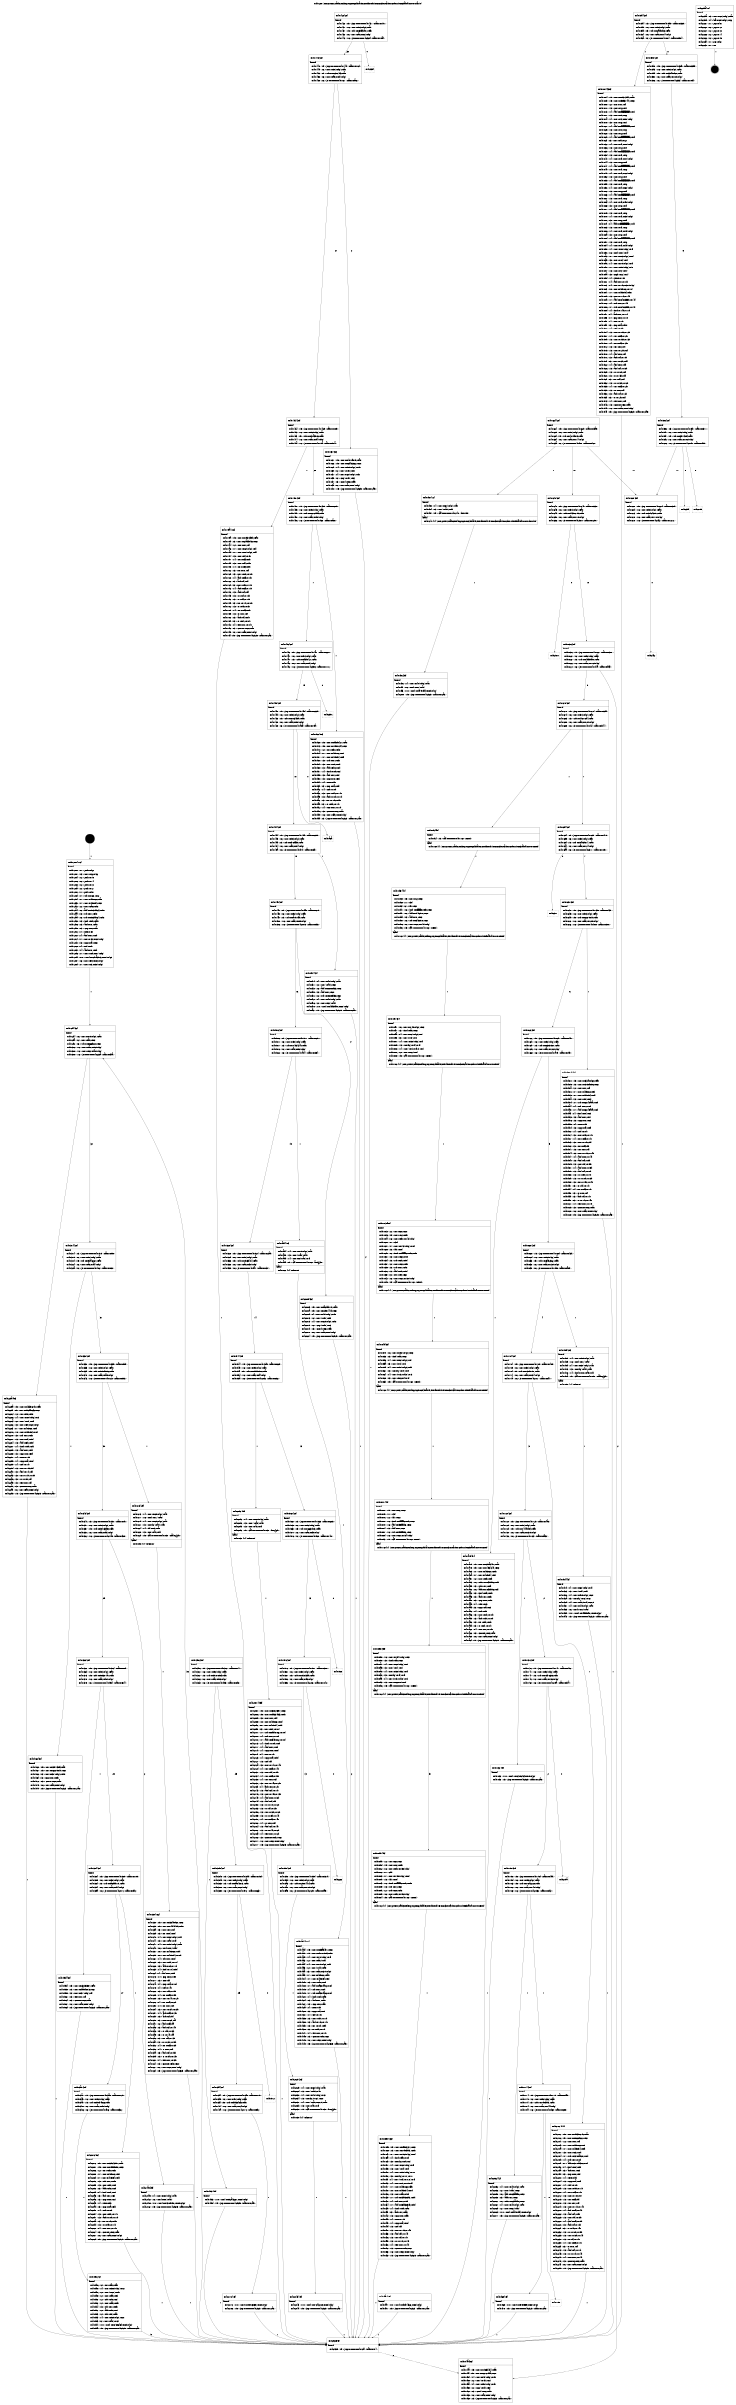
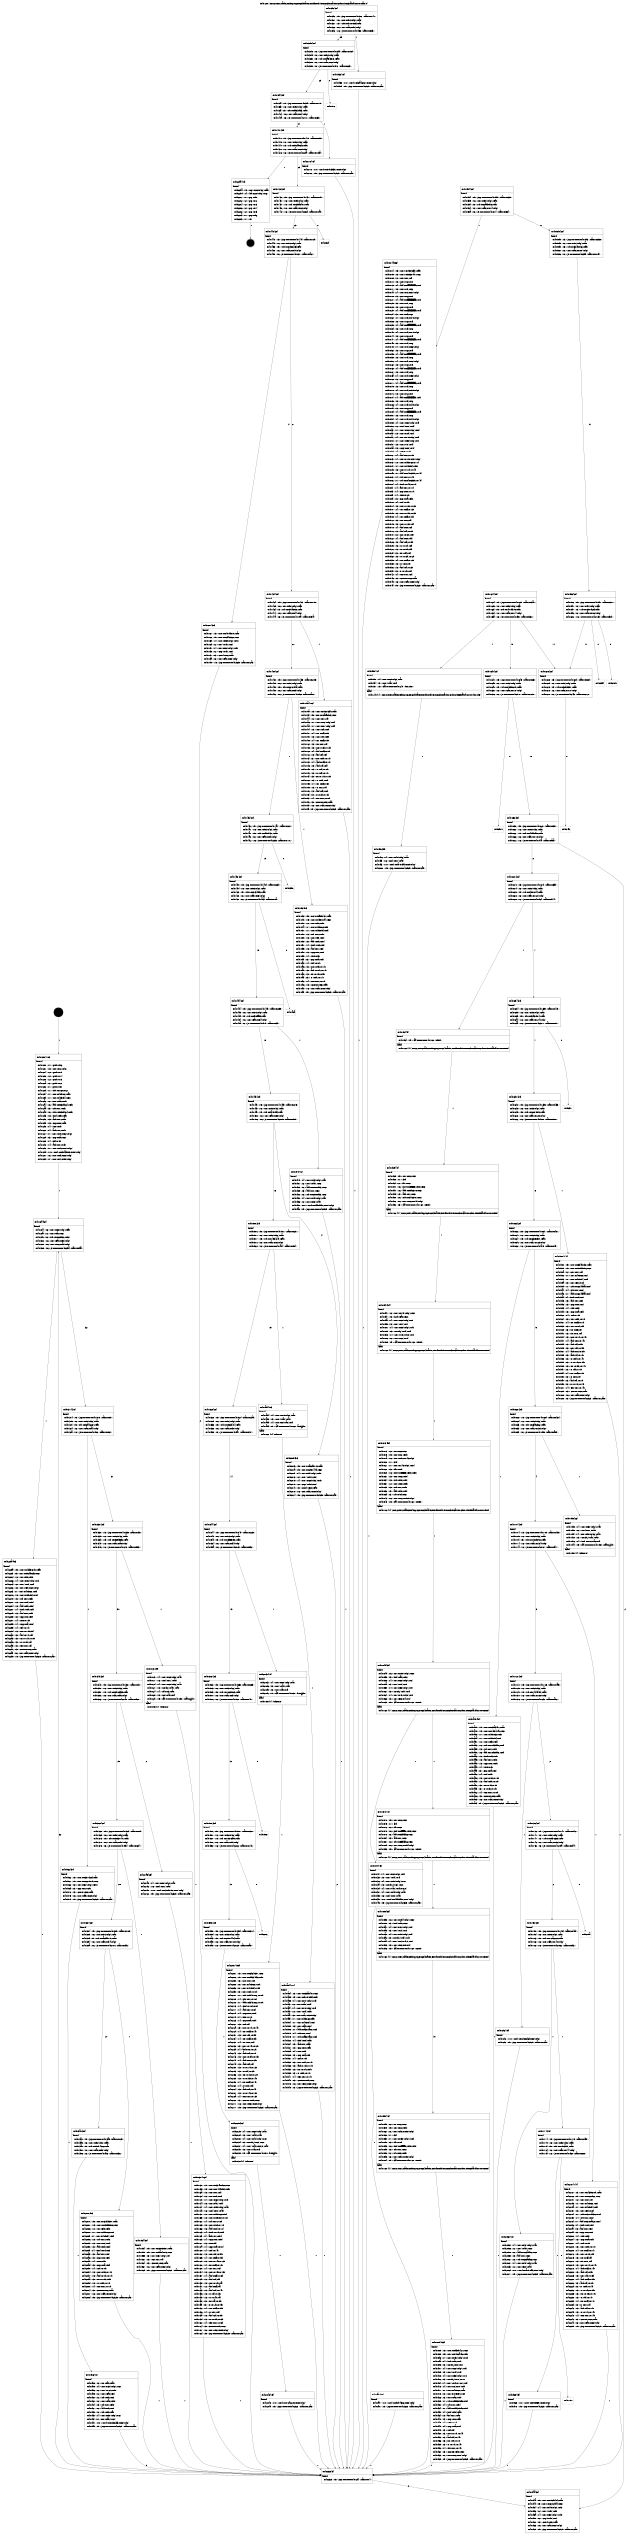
node "0x401410 [28]": added
edge "0x401d05 [26]" -> "0x401d1f [43]": now "0x401e4d [35]" -> "0x401d1f [43]"
